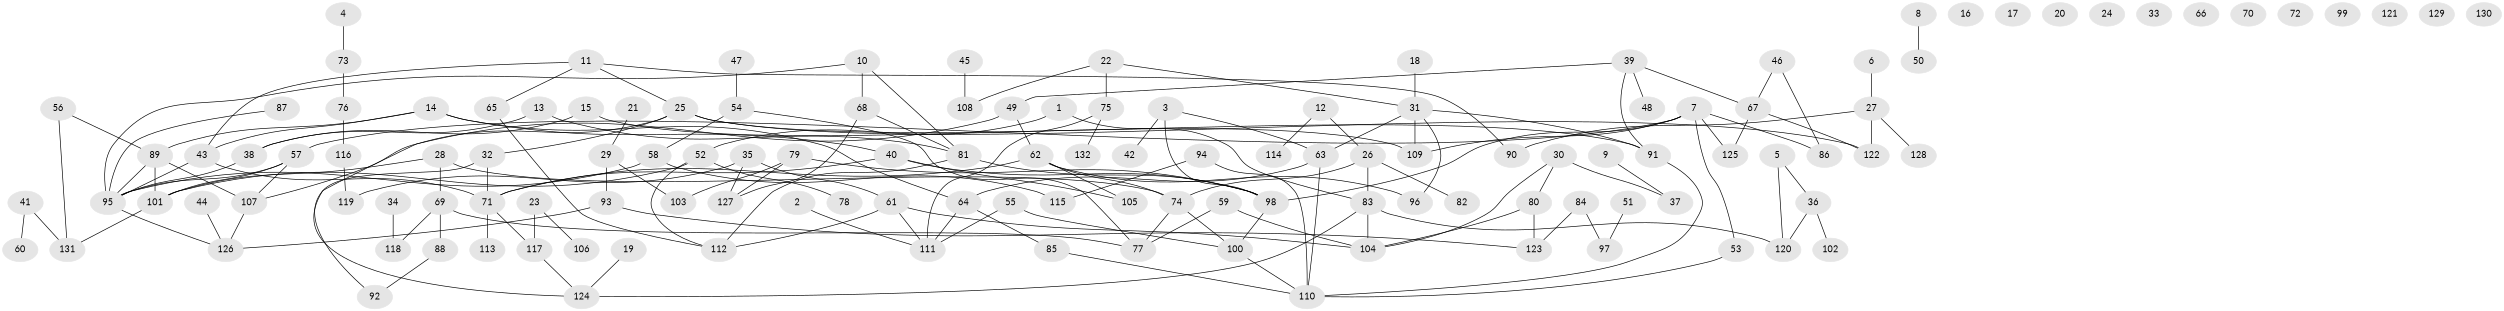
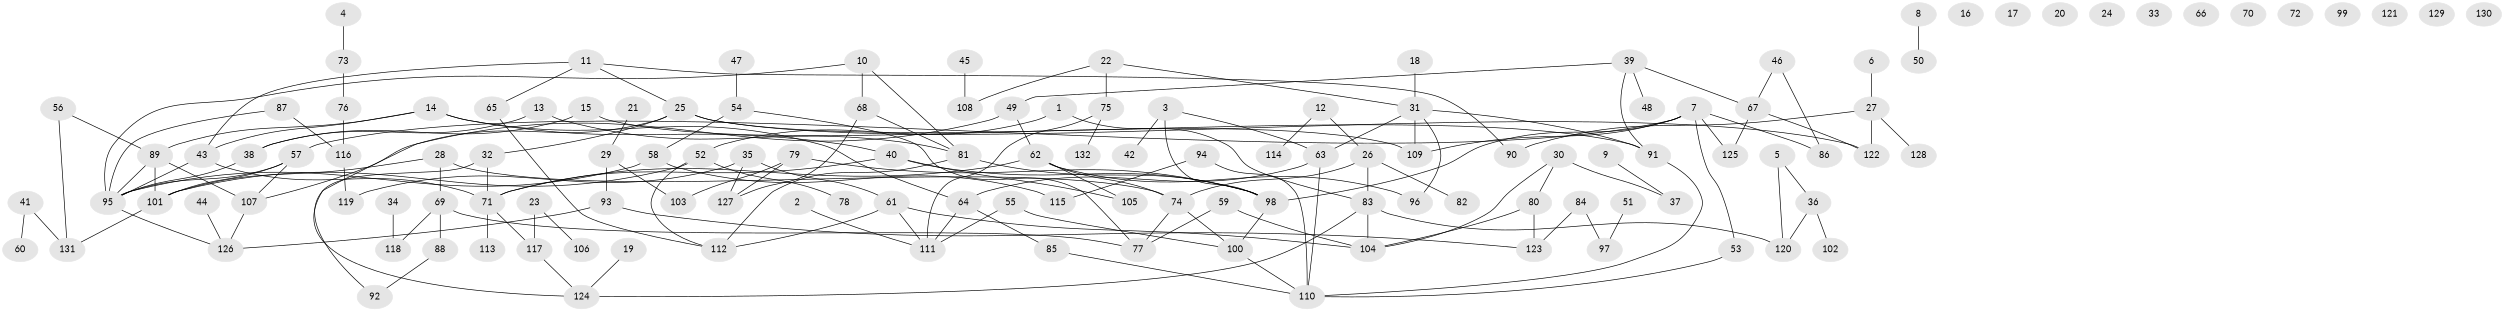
edge "87" -- "116": added
